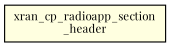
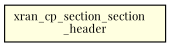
node "xran_cp_radioapp_section _header": label "xran_cp_radioapp_section _header" -> "xran_cp_section_section _header"
